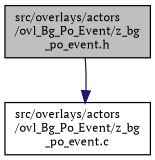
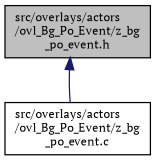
edge "src/overlays/actors /ovl_Bg_Po_Event/z_bg _po_event.h" -> "src/overlays/actors /ovl_Bg_Po_Event/z_bg _po_event.c": reversed
